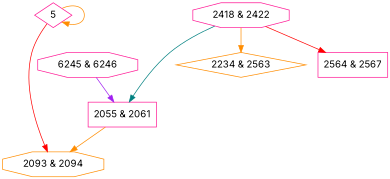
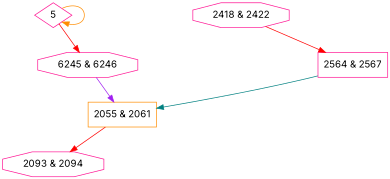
edge "2418 & 2422" -> "2055 & 2061": now "2564 & 2567" -> "2055 & 2061"
node "2234 & 2563": removed
edge "5" -> "2093 & 2094": now "5" -> "6245 & 6246"
node "2055 & 2061": color deeppink -> darkorange
edge "2055 & 2061" -> "2093 & 2094": color darkorange -> red
node "2093 & 2094": color darkorange -> deeppink
